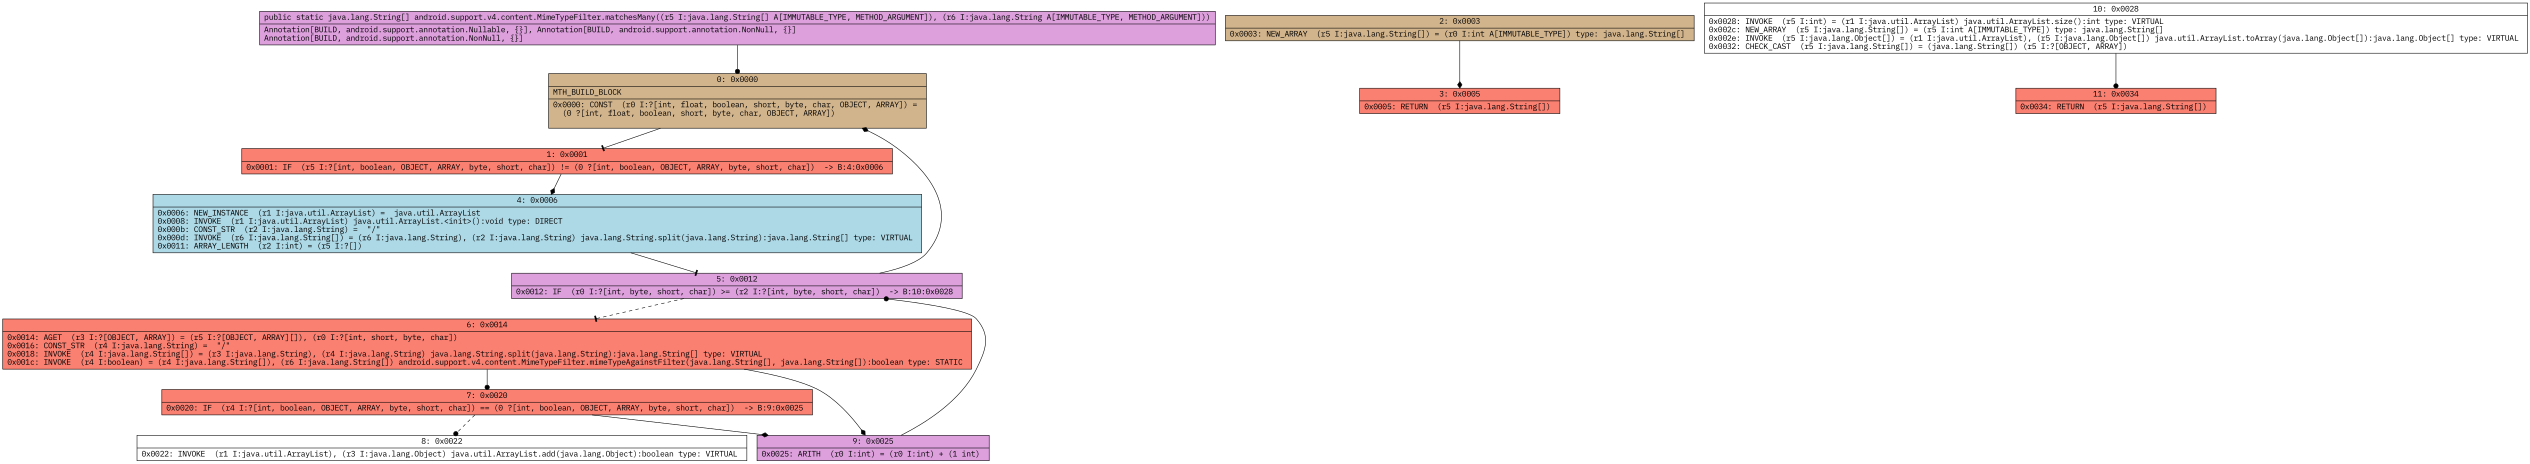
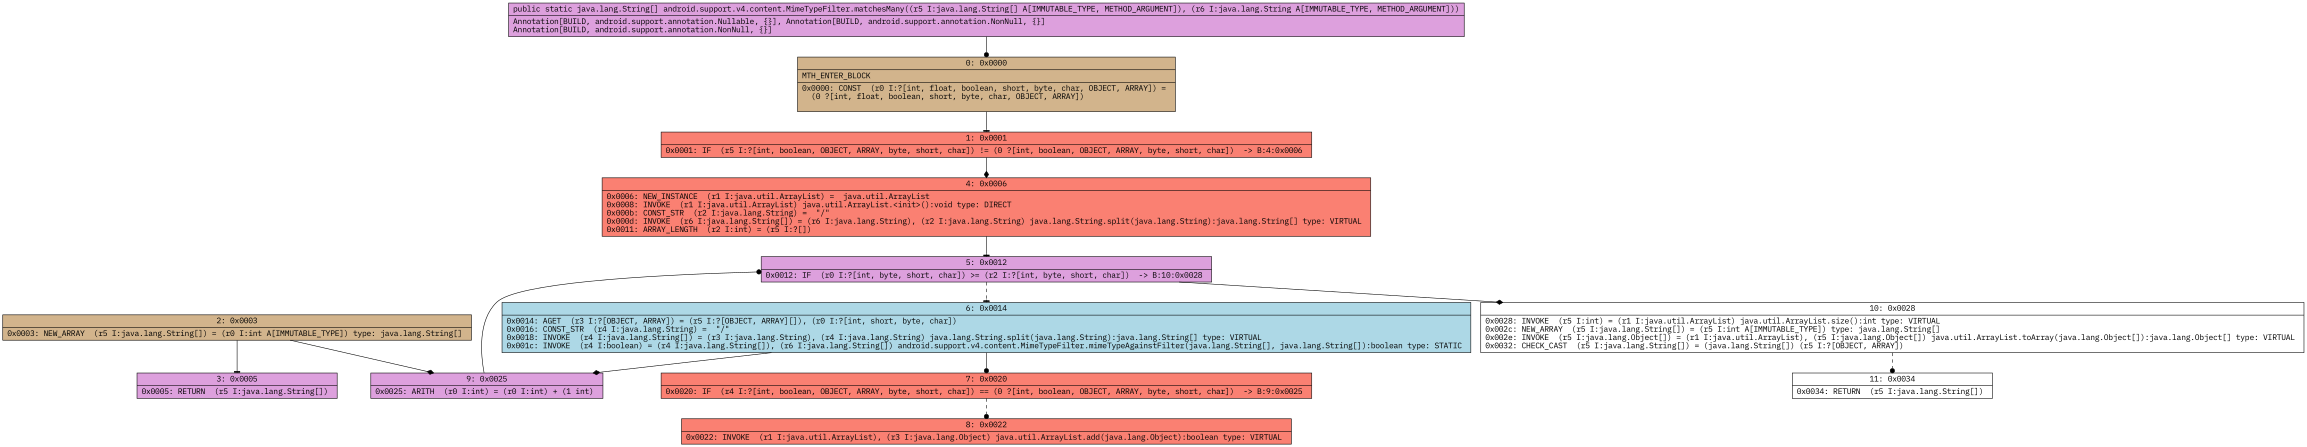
edge "2: 0x0003" -> "3: 0x0005": arrowhead diamond -> tee
edge "10: 0x0028" -> "11: 0x0034": style solid -> dashed
node "0: 0x0000": text "MTH_BUILD_BLOCK" -> "MTH_ENTER_BLOCK"
node "3: 0x0005": fillcolor salmon -> plum
node "11: 0x0034": fillcolor salmon -> white
edge "5: 0x0012" -> "0: 0x0000": now "5: 0x0012" -> "10: 0x0028"
node "4: 0x0006": fillcolor lightblue -> salmon
node "6: 0x0014": fillcolor salmon -> lightblue
edge "7: 0x0020" -> "9: 0x0025": now "2: 0x0003" -> "9: 0x0025"
node "8: 0x0022": fillcolor white -> salmon
